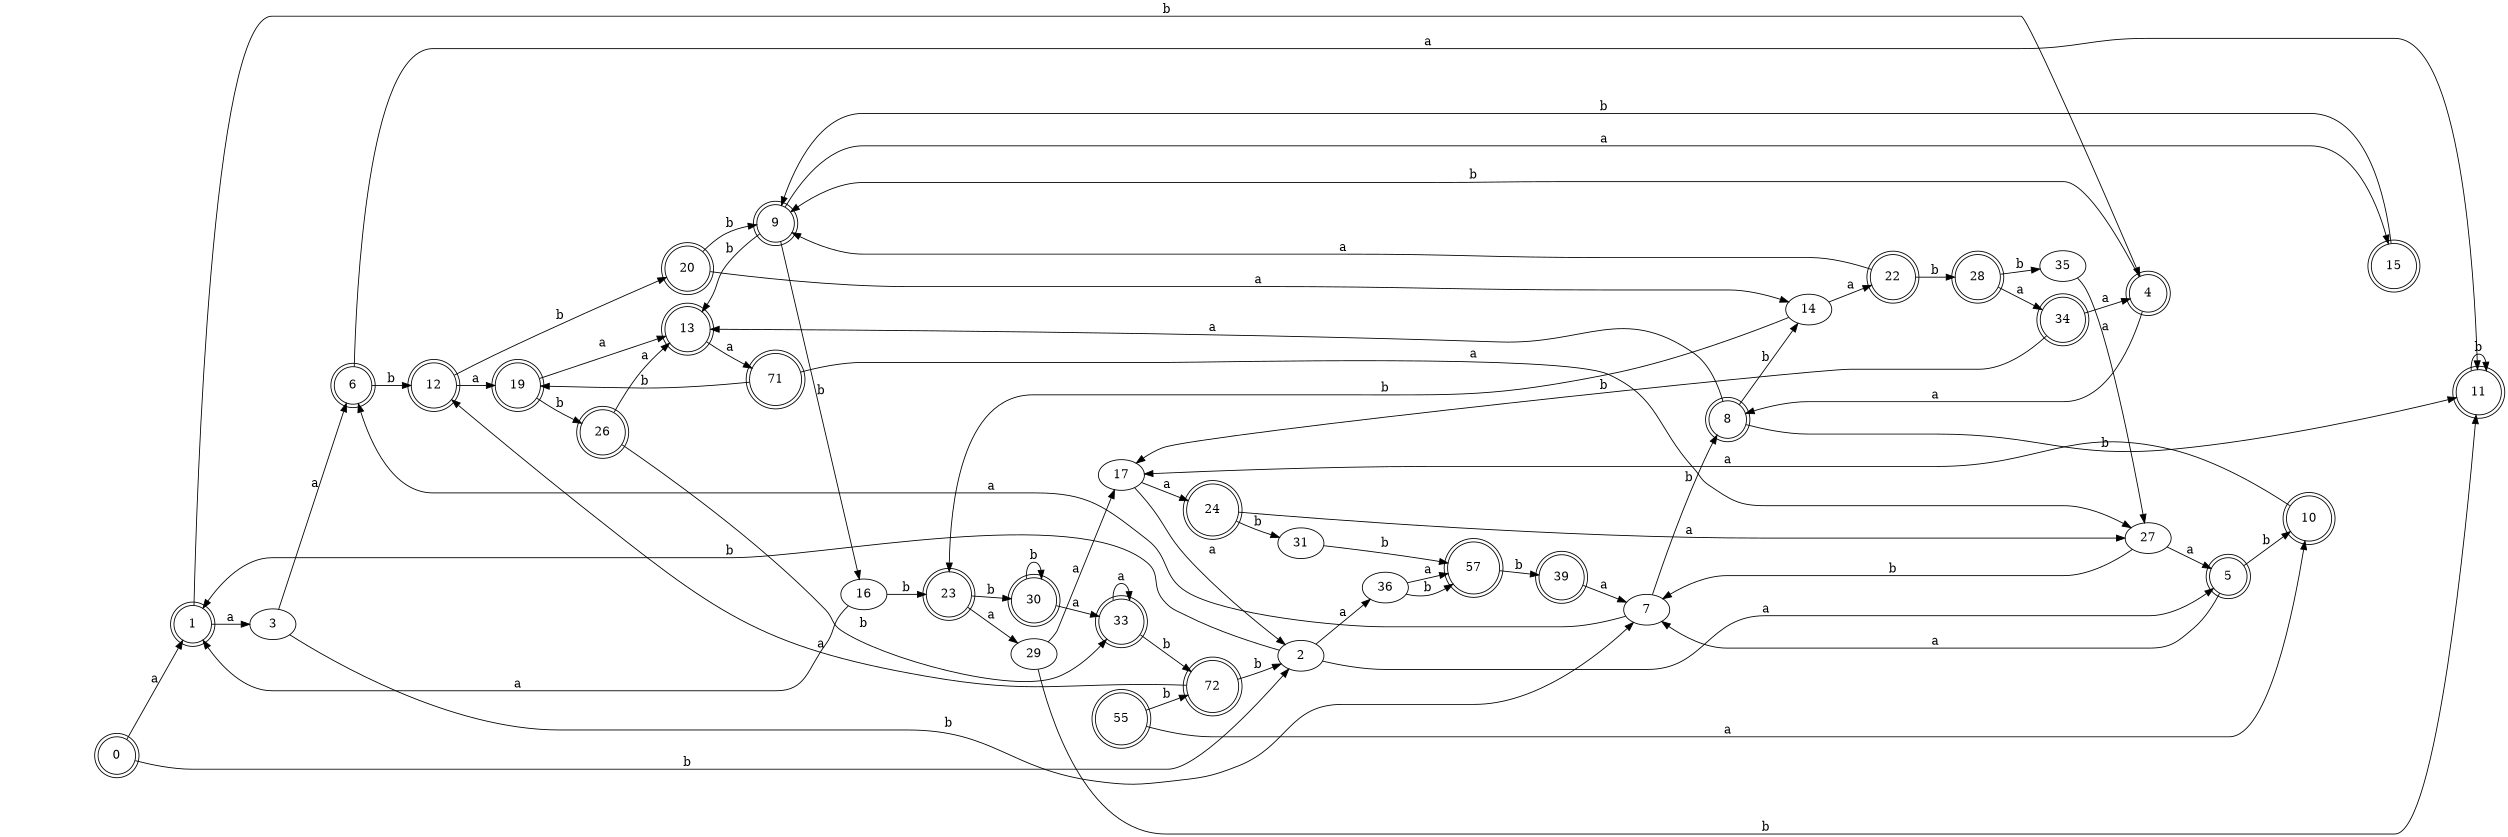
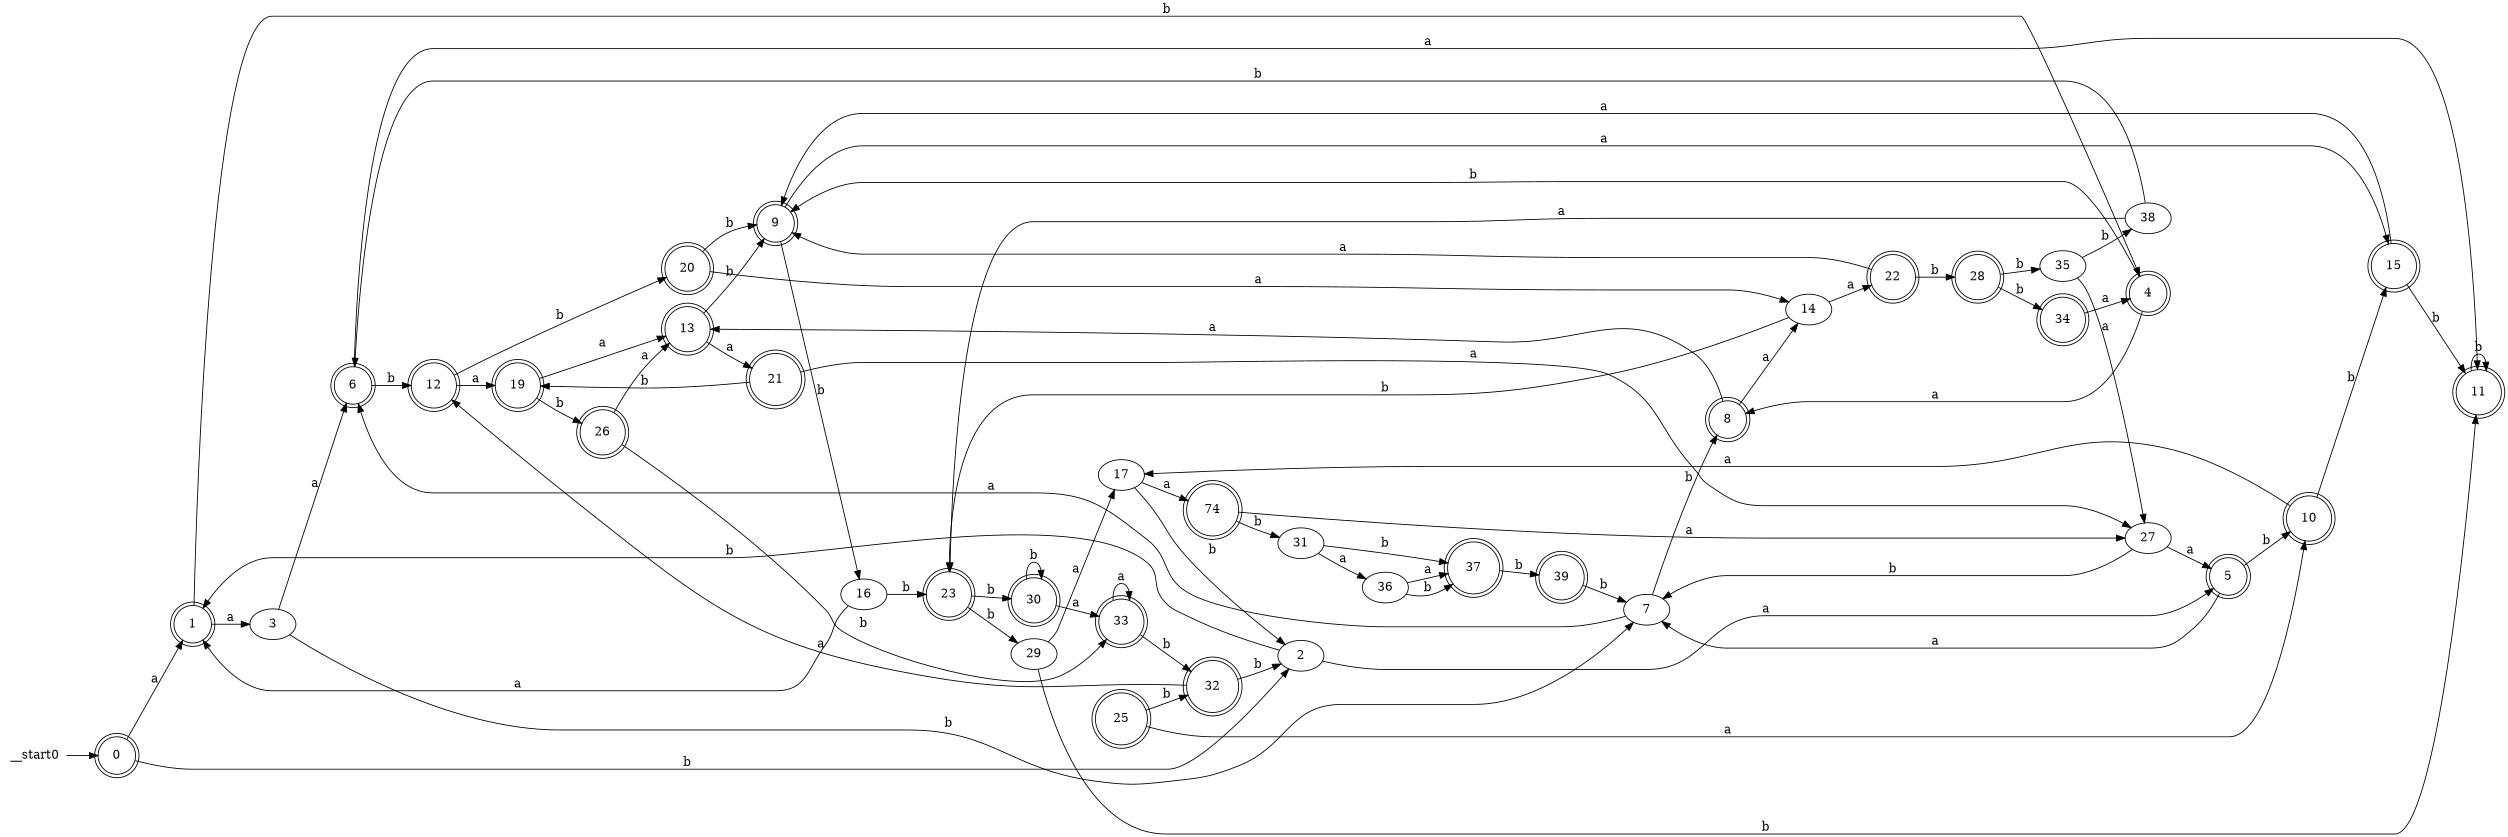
edge "15" -> "9": label "b" -> "a"
node "38": added
edge "9" -> "13": reversed
edge "28" -> "34": label "a" -> "b"
edge "8" -> "14": label "b" -> "a"
node "71": label "71" -> "21"
edge "34" -> "17": removed, label "b"
edge "10" -> "15": added, label "b"
edge "8" -> "11": now "15" -> "11"
node "24": label "24" -> "74"
edge "17" -> "2": label "a" -> "b"
node "57": label "57" -> "37"
edge "39" -> "7": label "a" -> "b"
edge "23" -> "29": label "a" -> "b"
edge "2" -> "36": now "31" -> "36"
node "72": label "72" -> "32"
node "55": label "55" -> "25"
node "__start0": added
